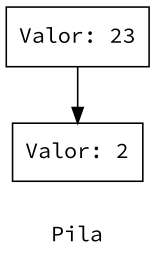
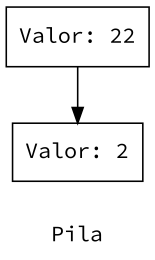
node "Valor: 23": label "Valor: 23" -> "Valor: 22"
